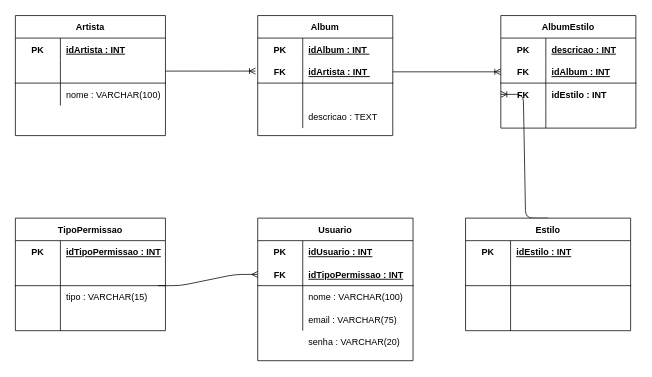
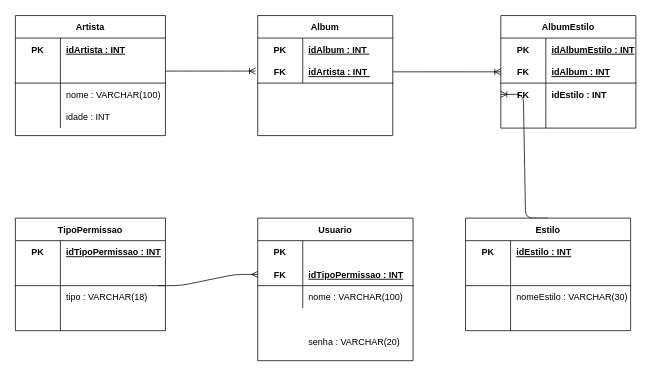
node "descricao : INT": label "descricao : INT" -> "idAlbumEstilo : INT"
node "idade : INT": added
node "descricao : TEXT": removed
node "idUsuario : INT": removed
node "tipo : VARCHAR(15)": label "tipo : VARCHAR(15)" -> "tipo : VARCHAR(18)"
node "nomeEstilo : VARCHAR(30)": added
node "email : VARCHAR(75)": removed
